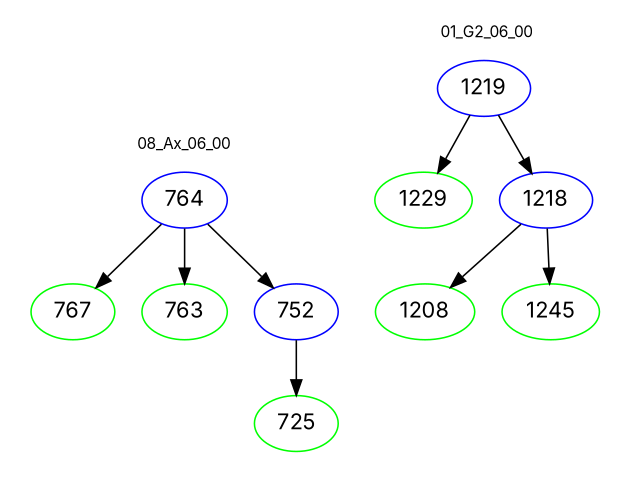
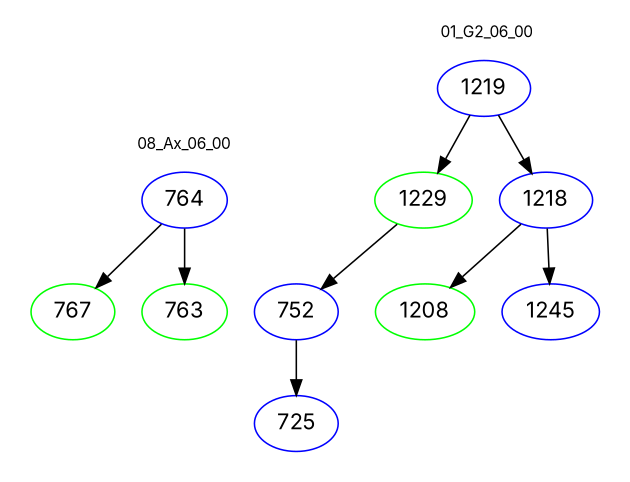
edge "764" -> "752": now "1229" -> "752"
node "1245": color green -> blue
node "725": color green -> blue
